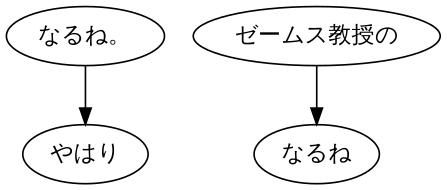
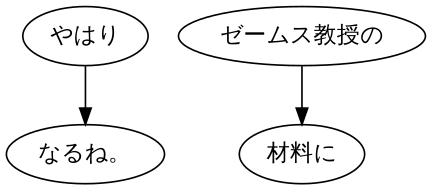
edge "なるね。" -> "やはり": reversed
node "なるね": label "なるね" -> "材料に"
